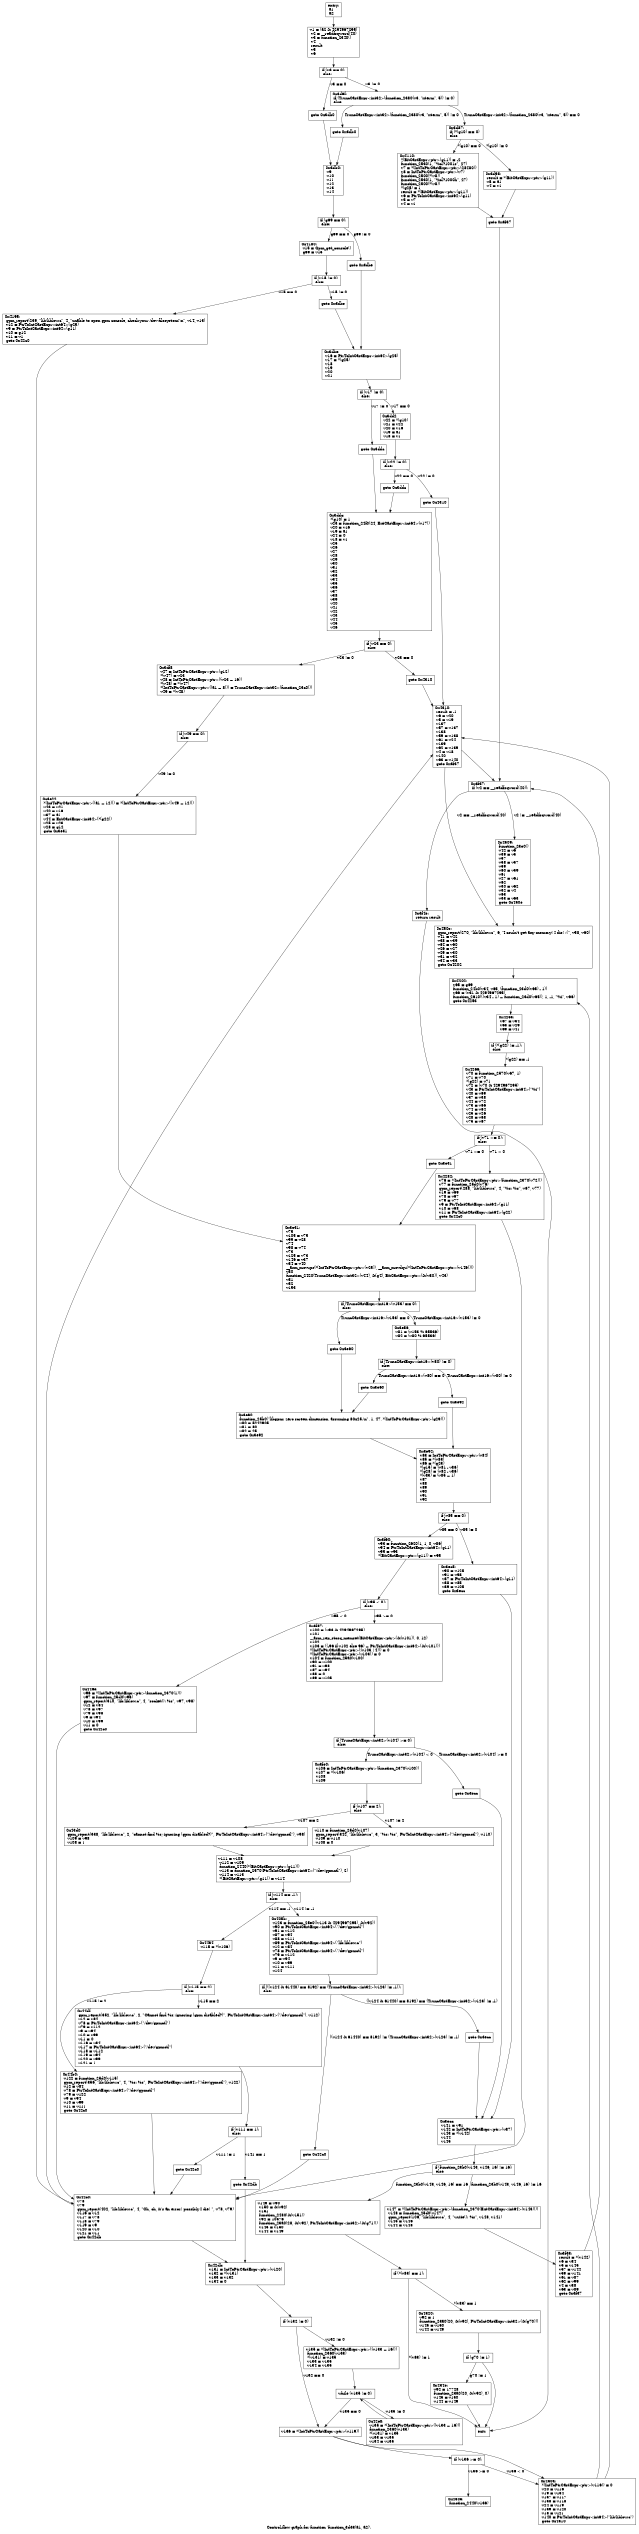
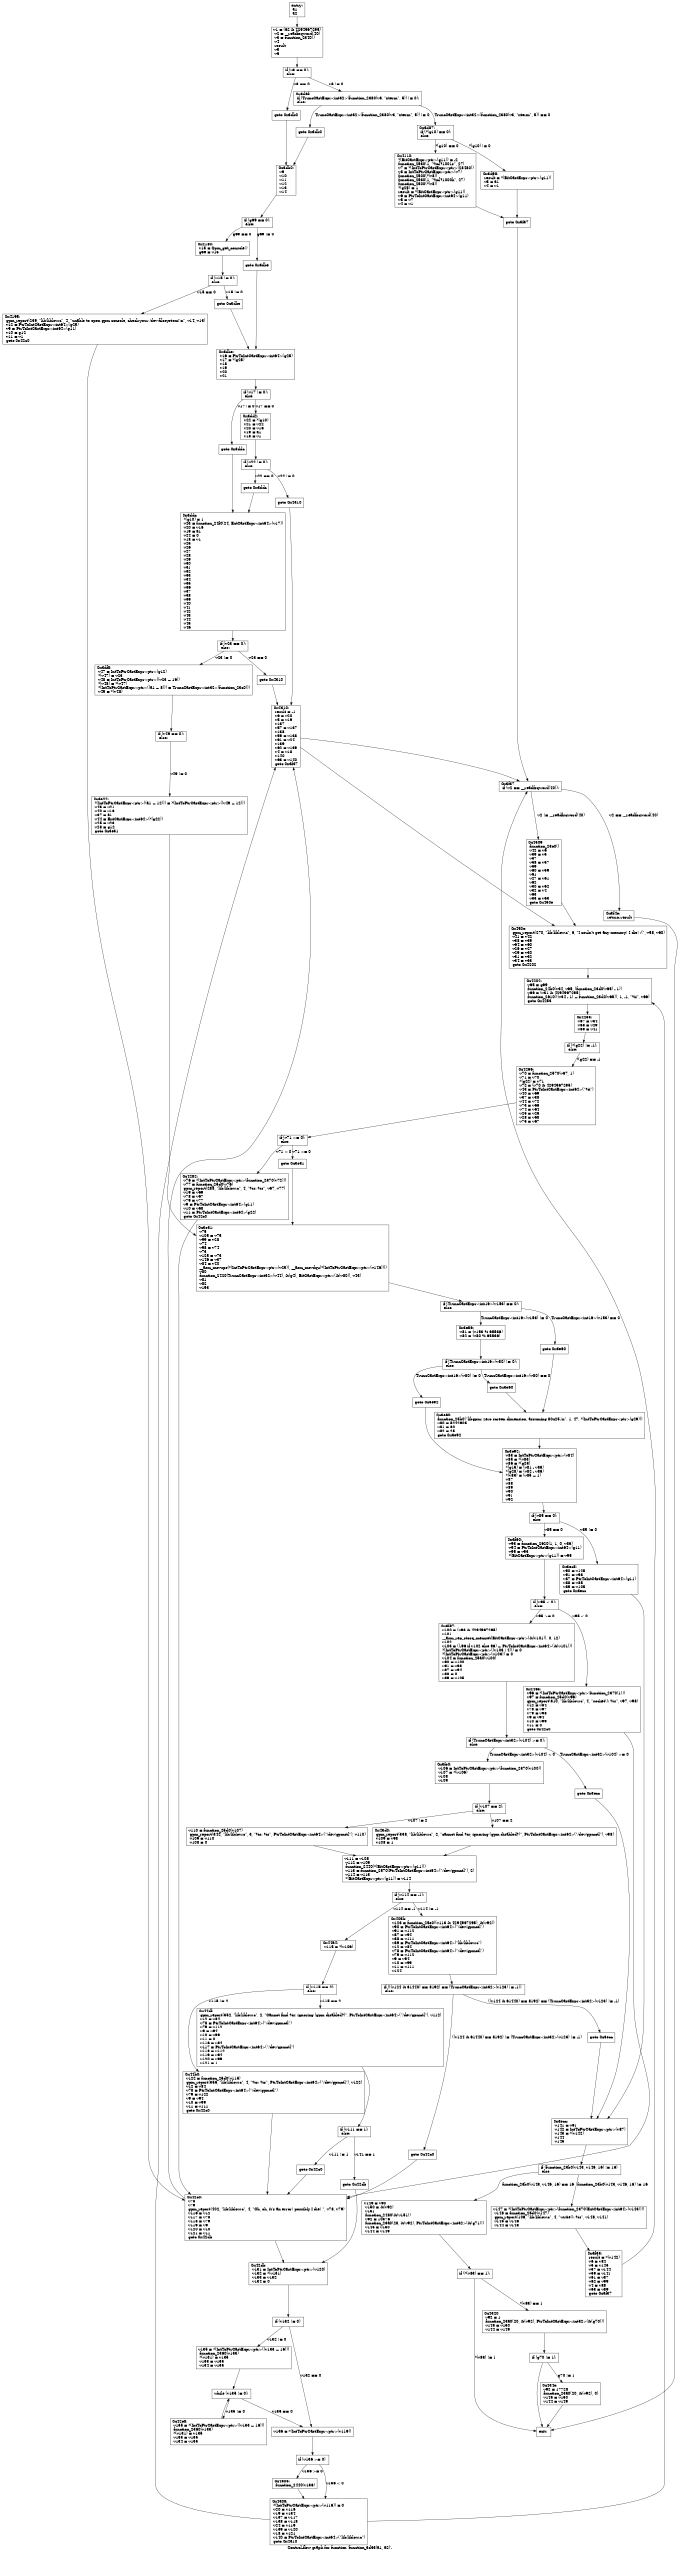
edge "v136 = *(IntToPtrCastExpr<ptr>(v119))" -> "0x430a:": now "0x4305:" -> "0x430a:"
